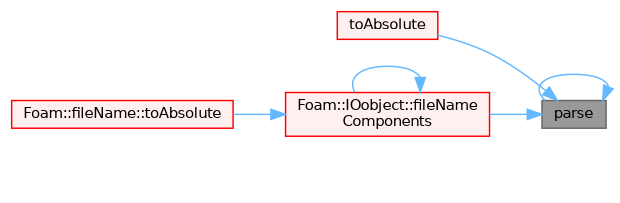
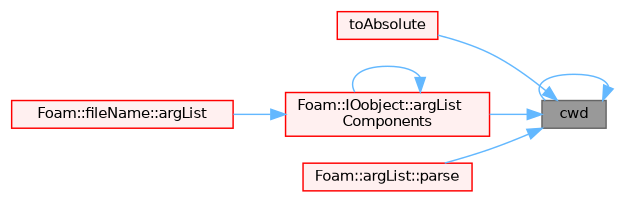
node "Foam::fileName::toAbsolute": label "Foam::fileName::toAbsolute" -> "Foam::fileName::argList"
node "Foam::IOobject::fileName Components": label "Foam::IOobject::fileName Components" -> "Foam::IOobject::argList Components"
node "parse": label "parse" -> "cwd"
node "Foam::argList::parse": added
